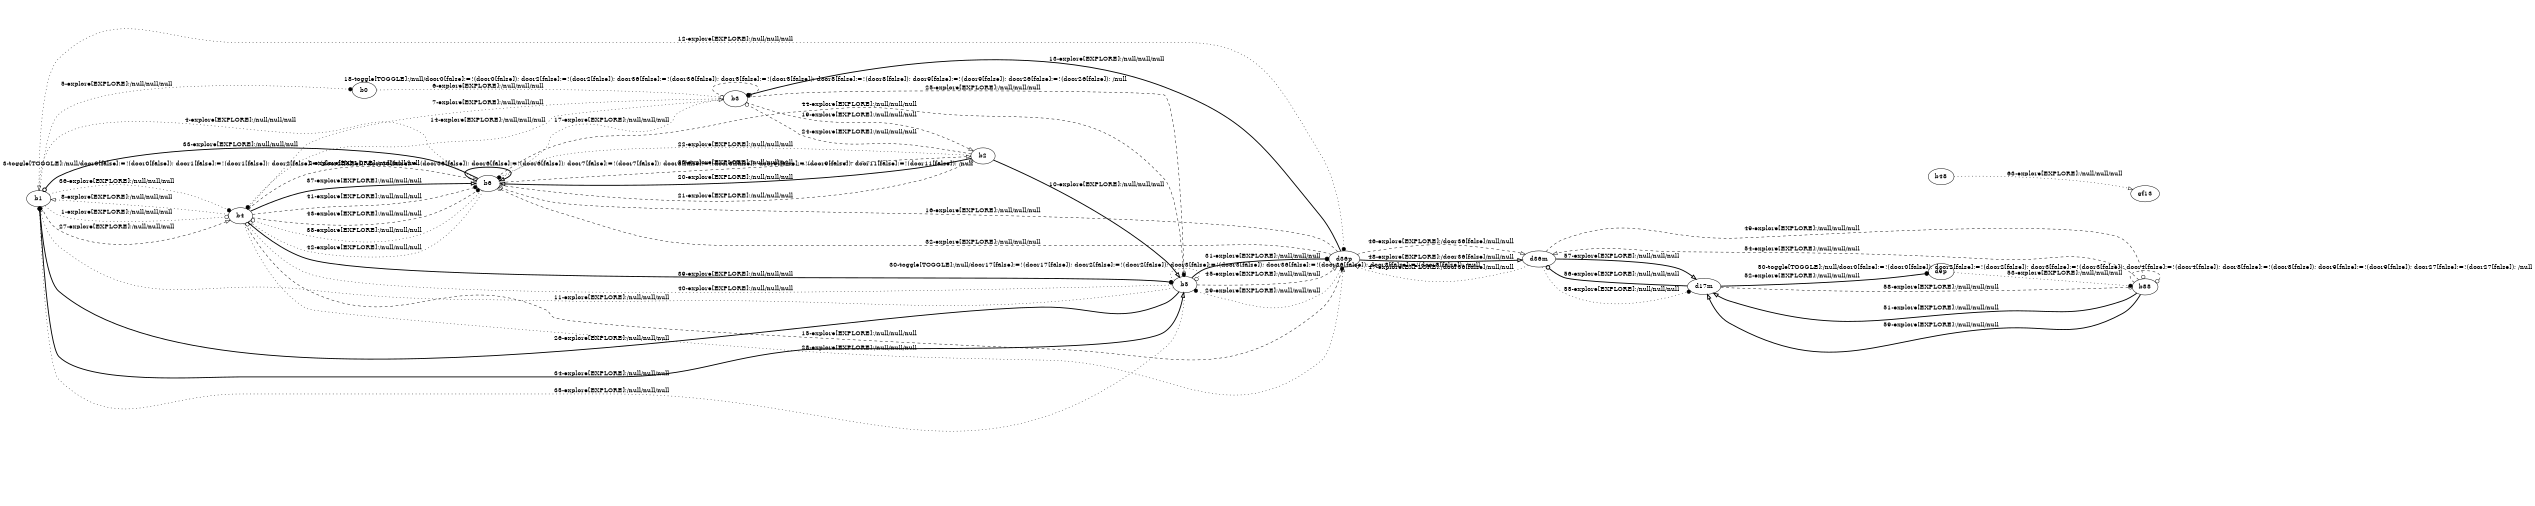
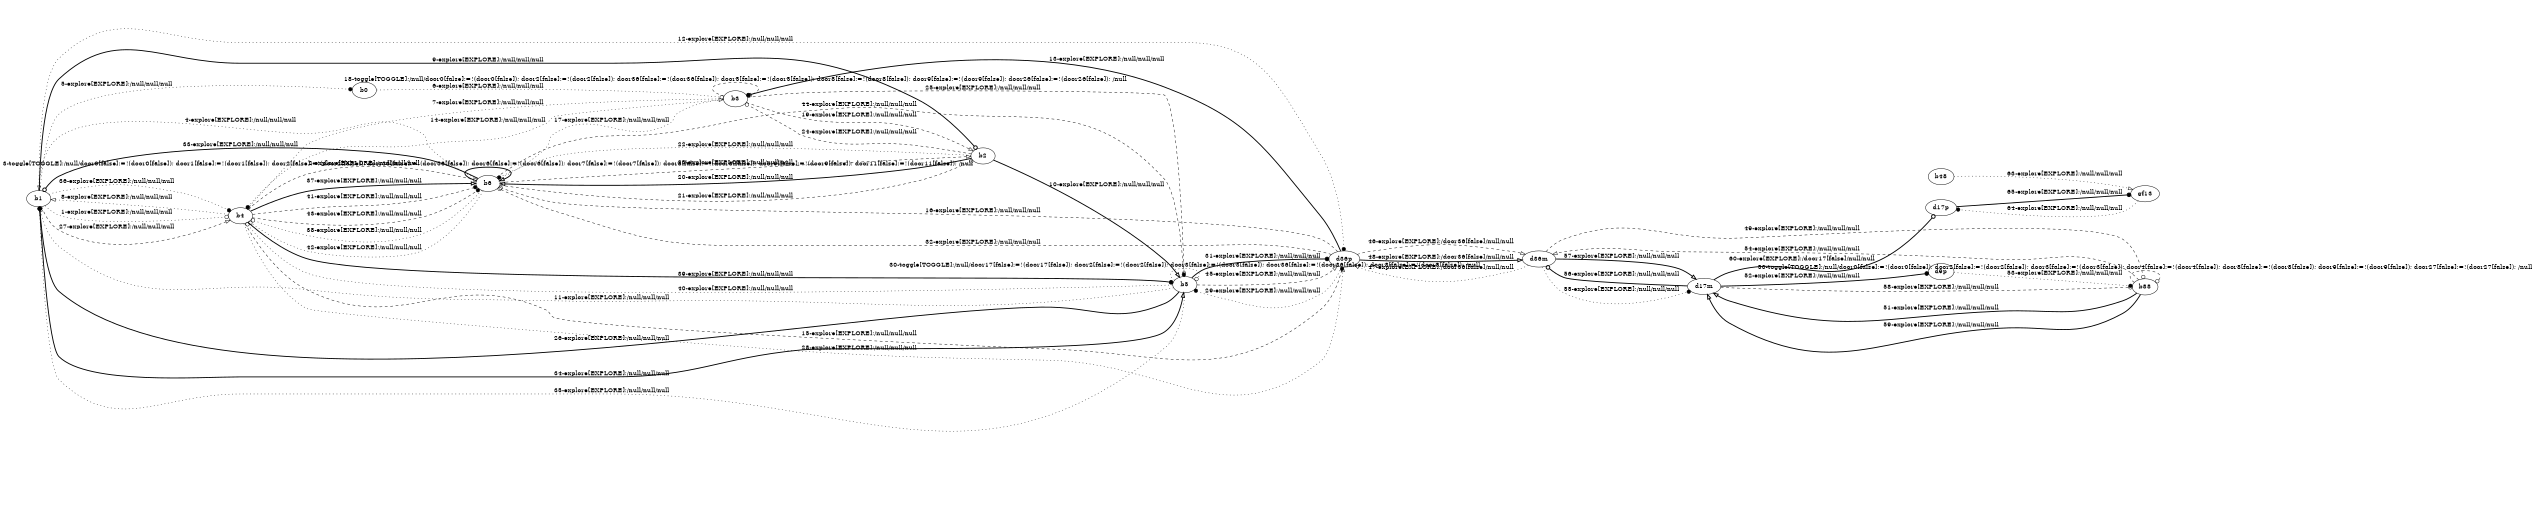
edge "b1" -> "b2": added, label "9-explore[EXPLORE];/null/null/null"
node "d17p": added
